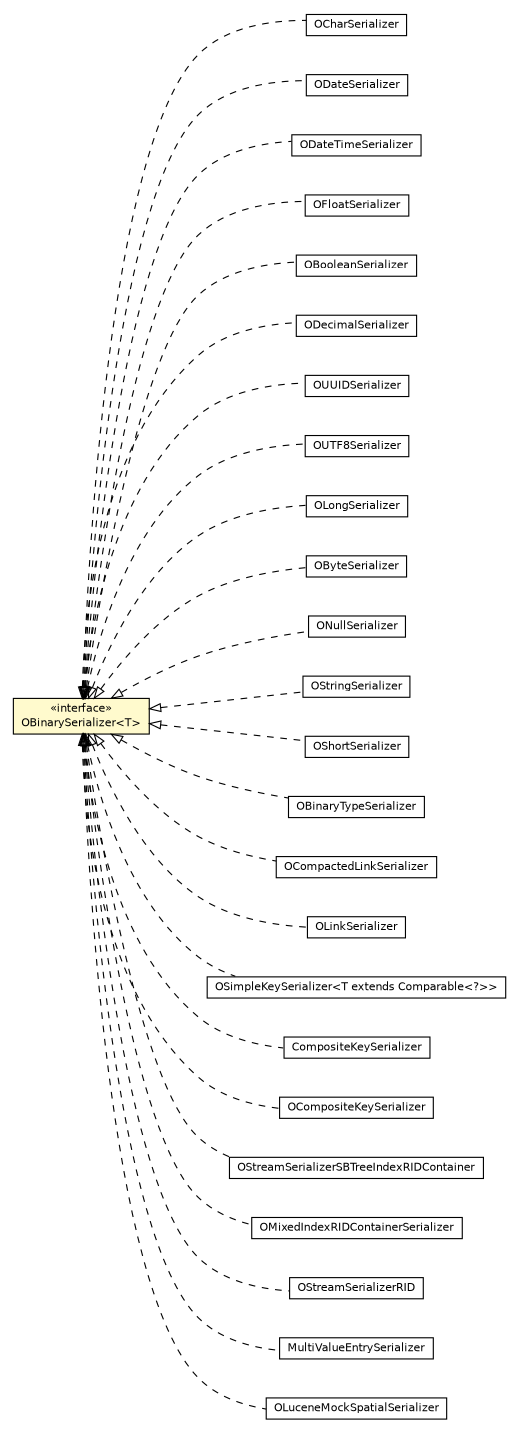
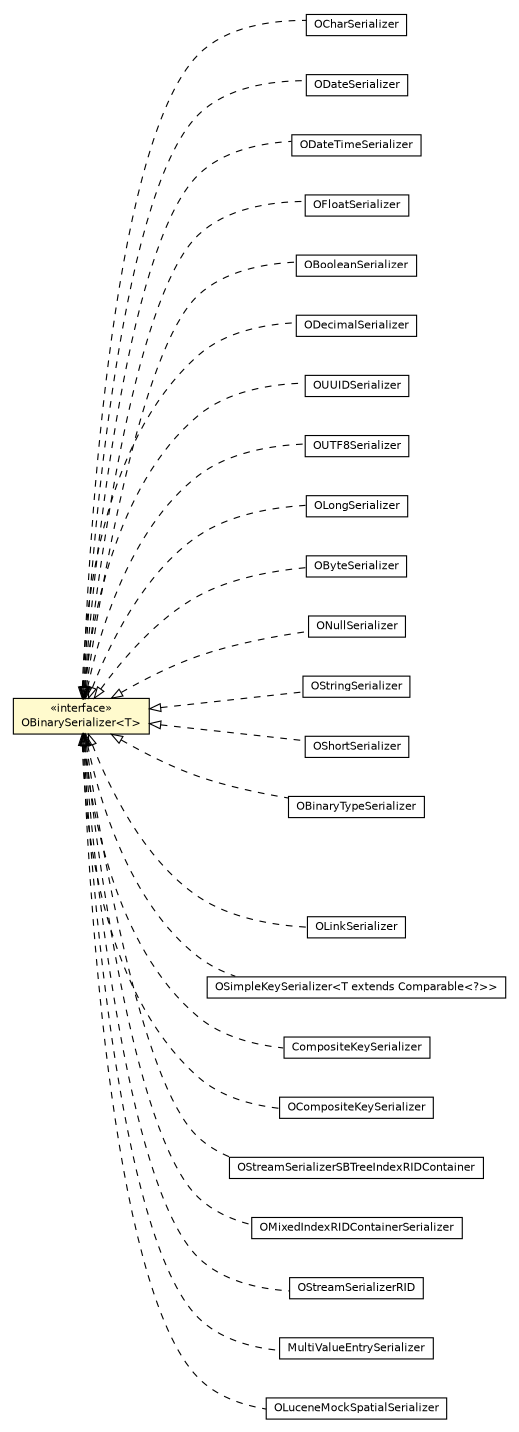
node "OCompactedLinkSerializer": removed
